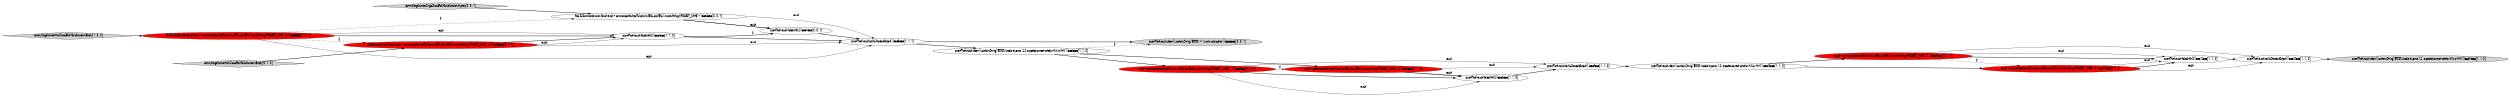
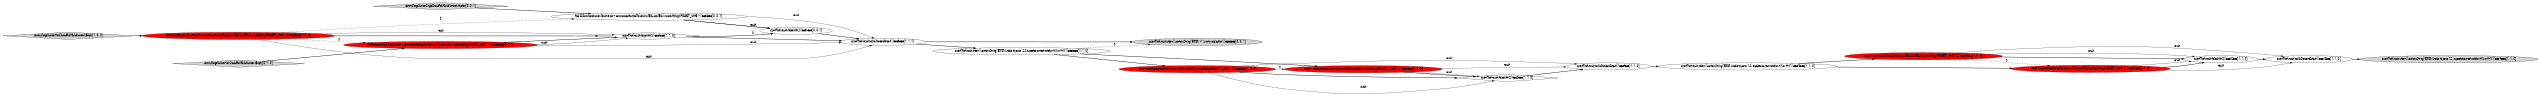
node "assertThat(result,failedWith(3))@@@4@@@['1', '1', '0']": shape ellipse -> diamond
node "assertThat(result,failedWith(3))@@@8@@@['1', '1', '0']": shape ellipse -> diamond
